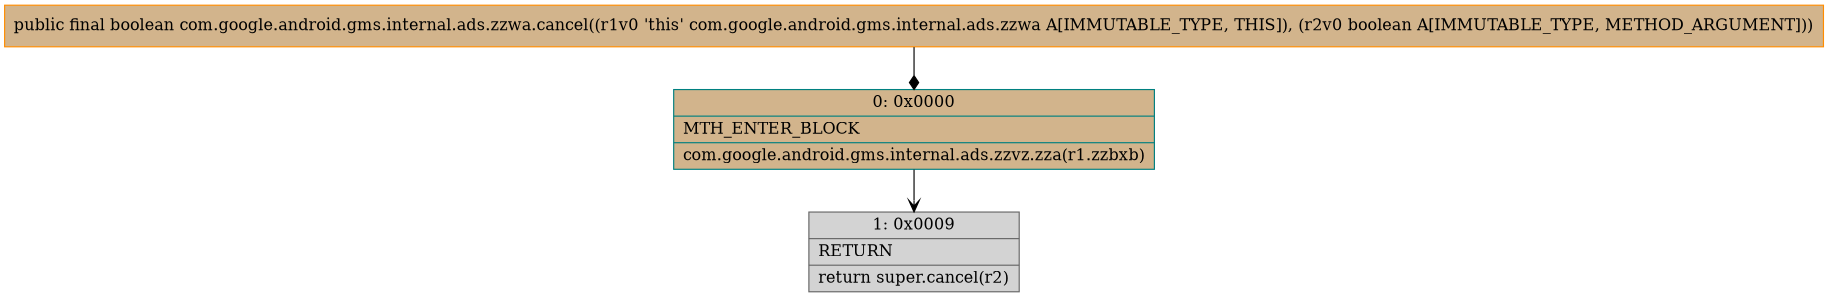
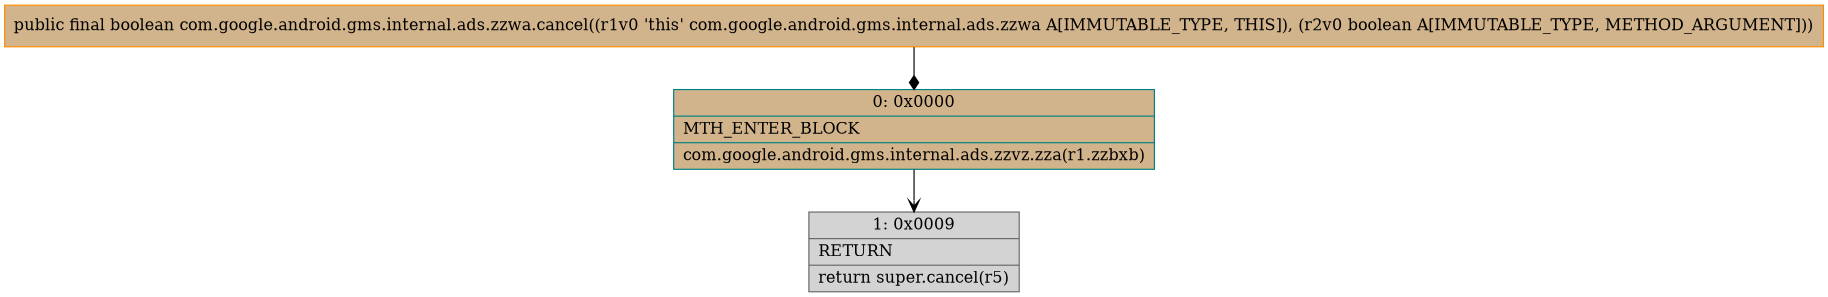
node "1: 0x0009": text "return super.cancel(r2)" -> "return super.cancel(r5)"
